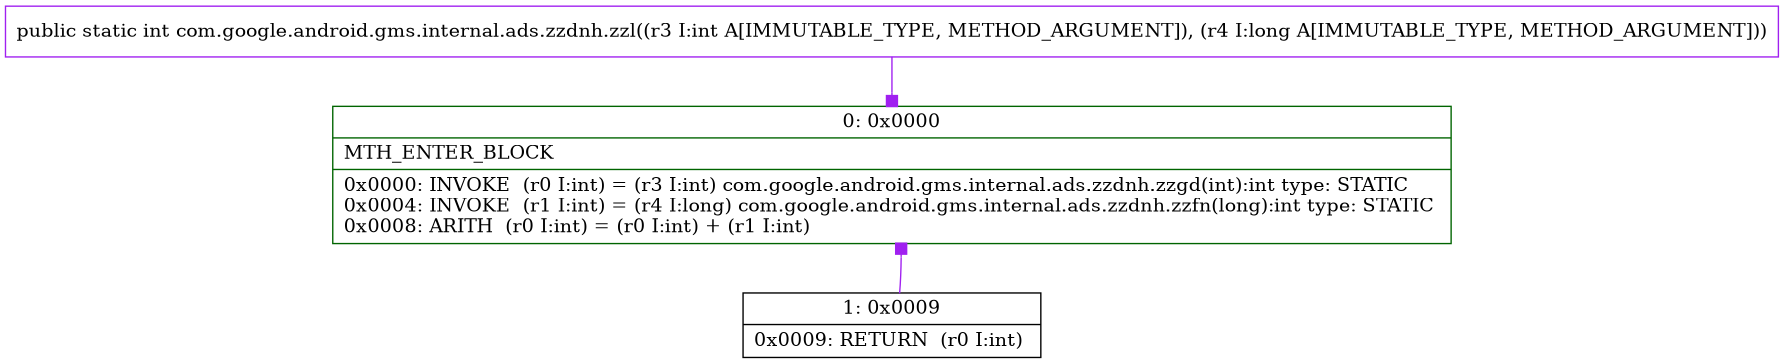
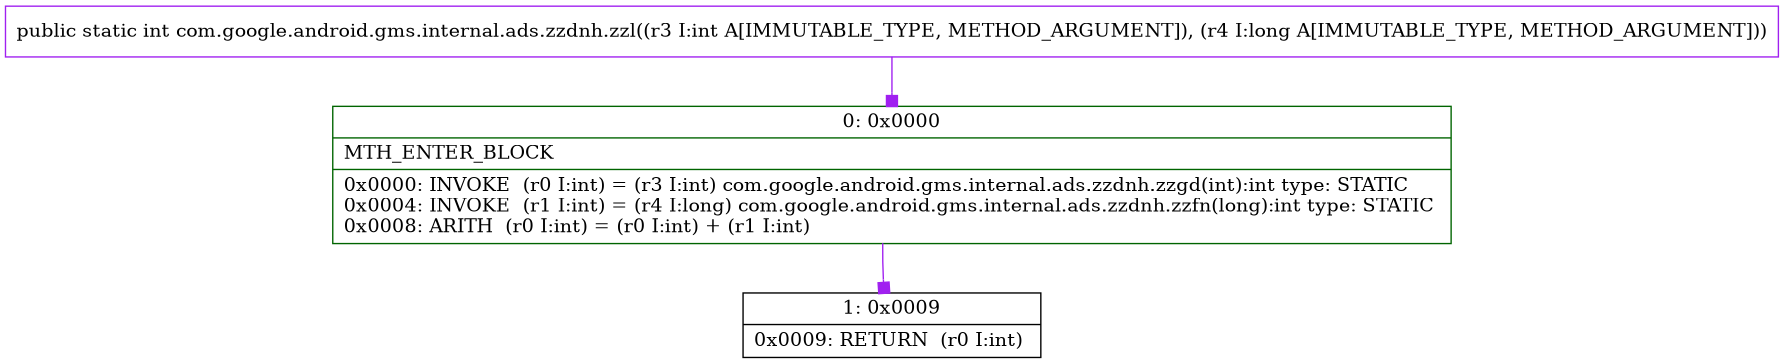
edge "1: 0x0009" -> "0: 0x0000": reversed
